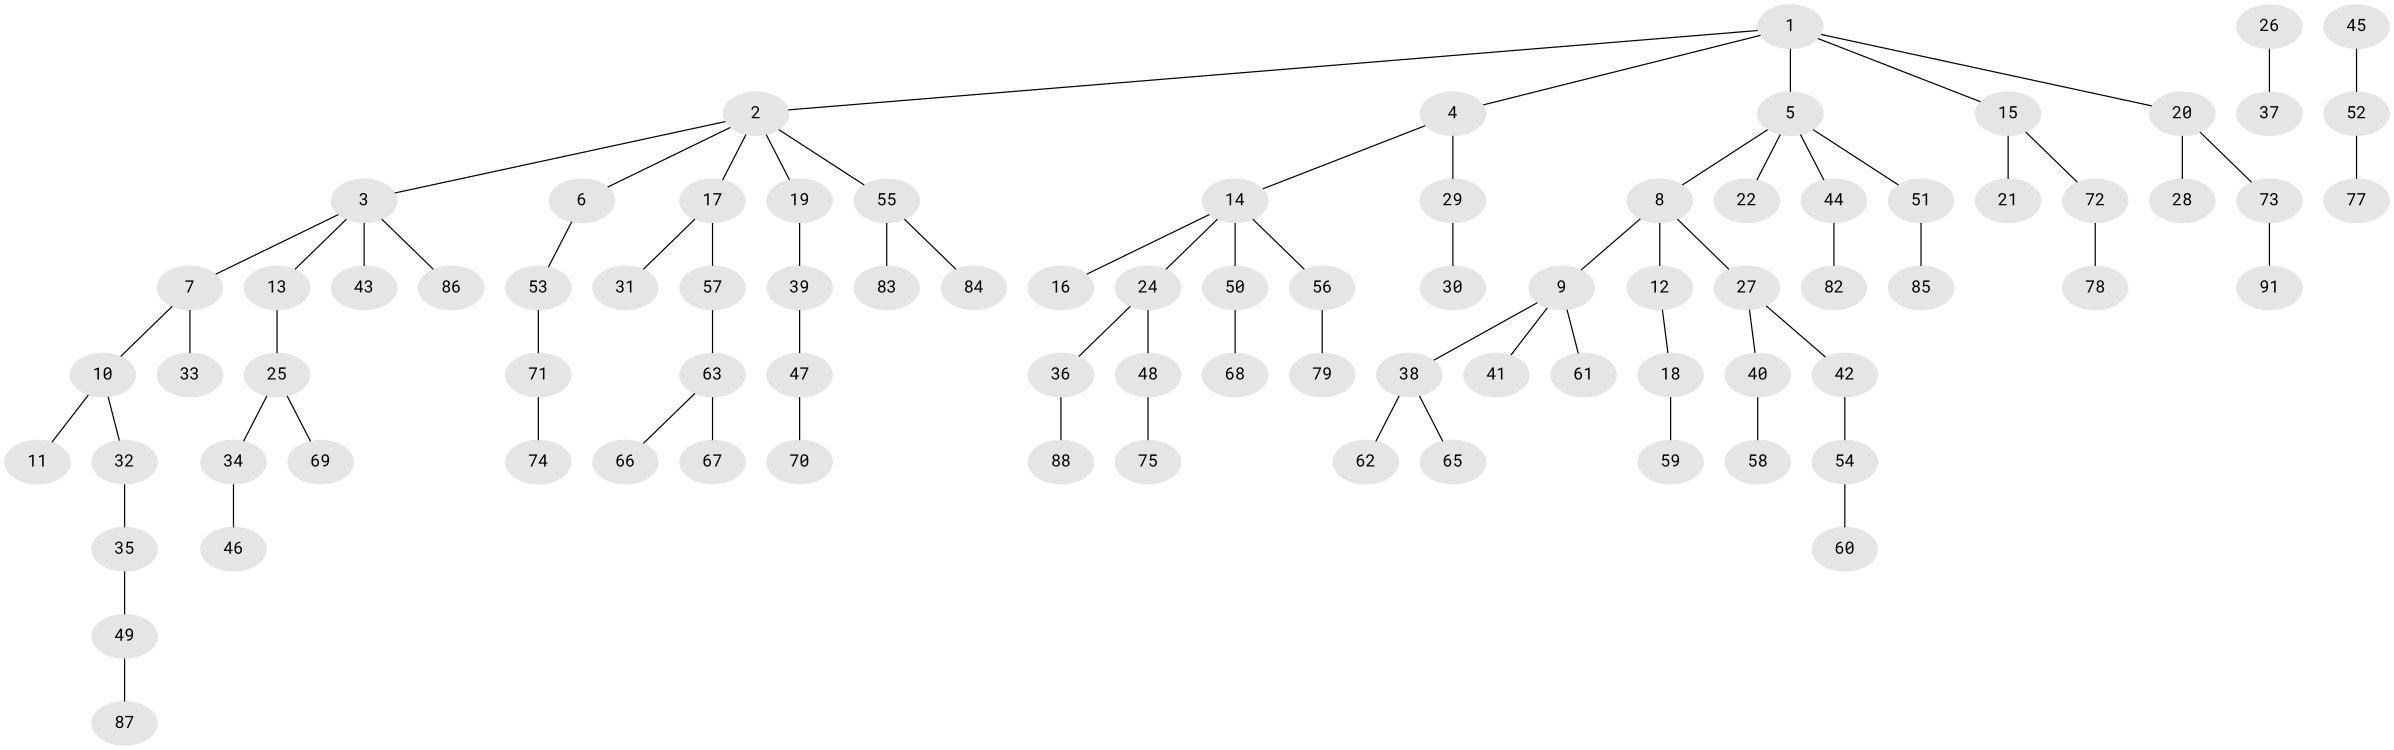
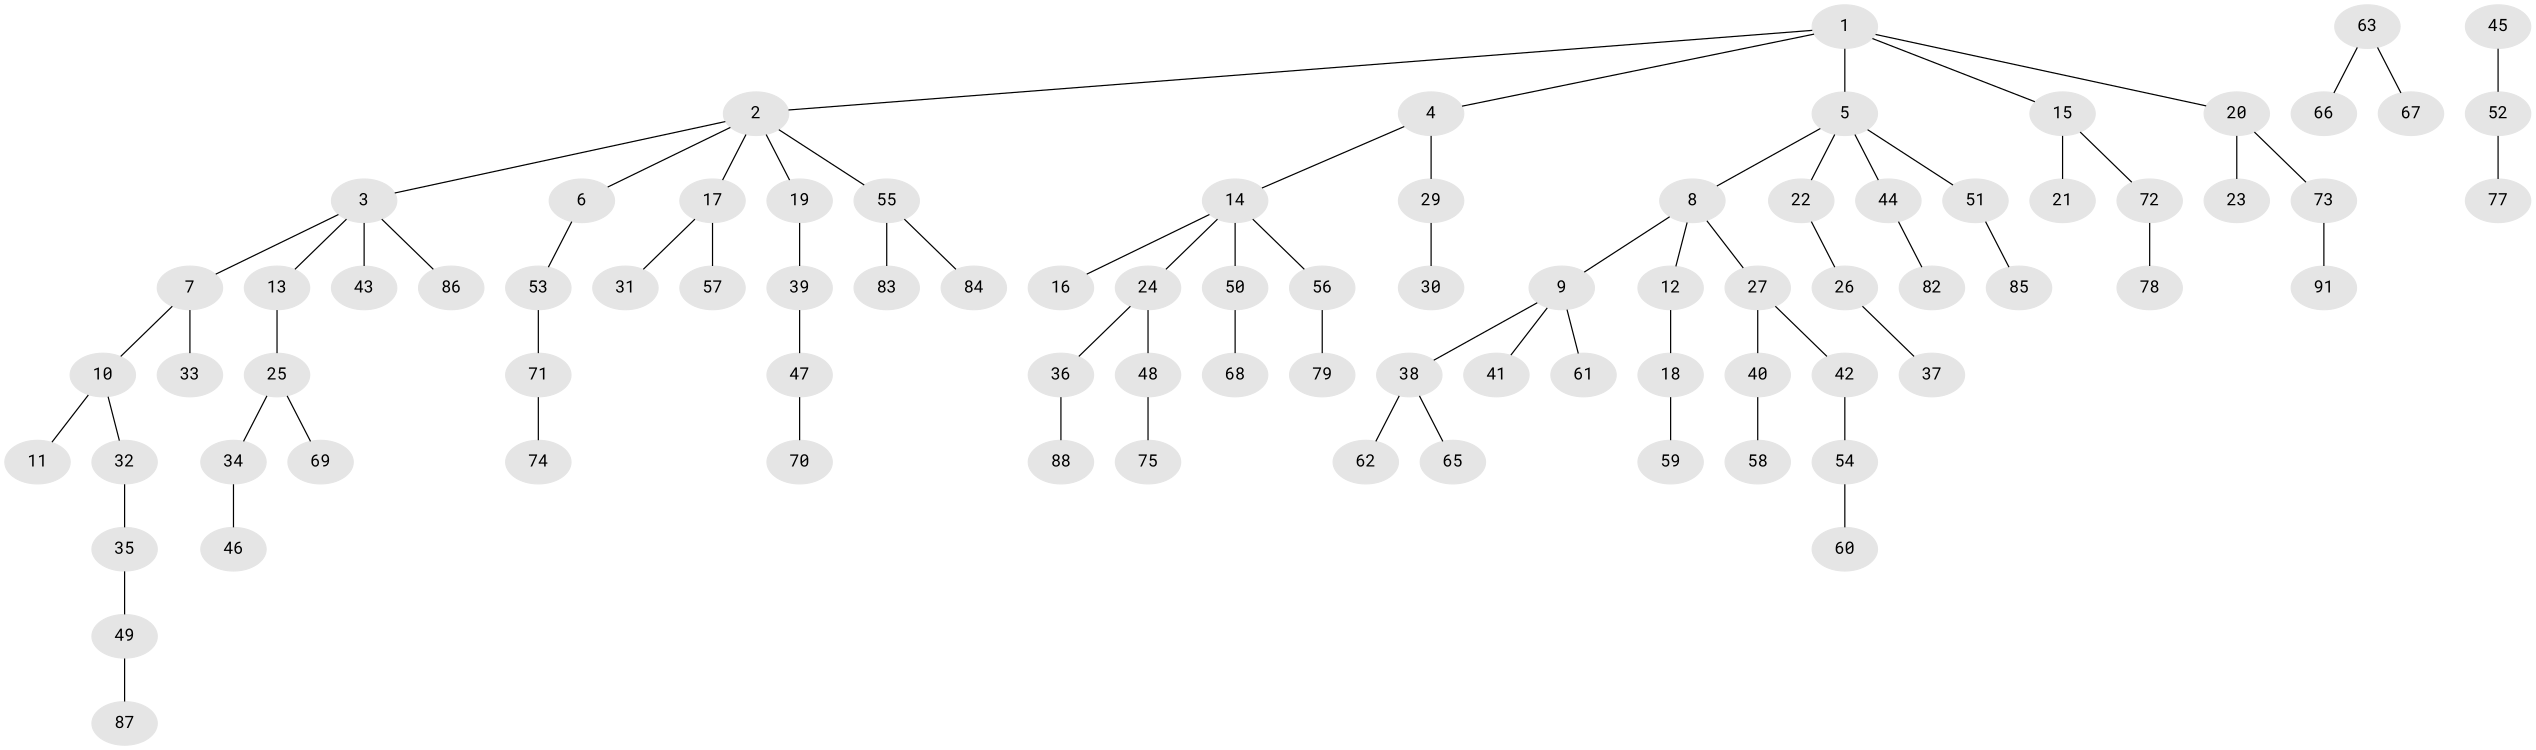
node "28": label "28" -> "23"
edge "22" -- "26": added
edge "57" -- "63": removed
